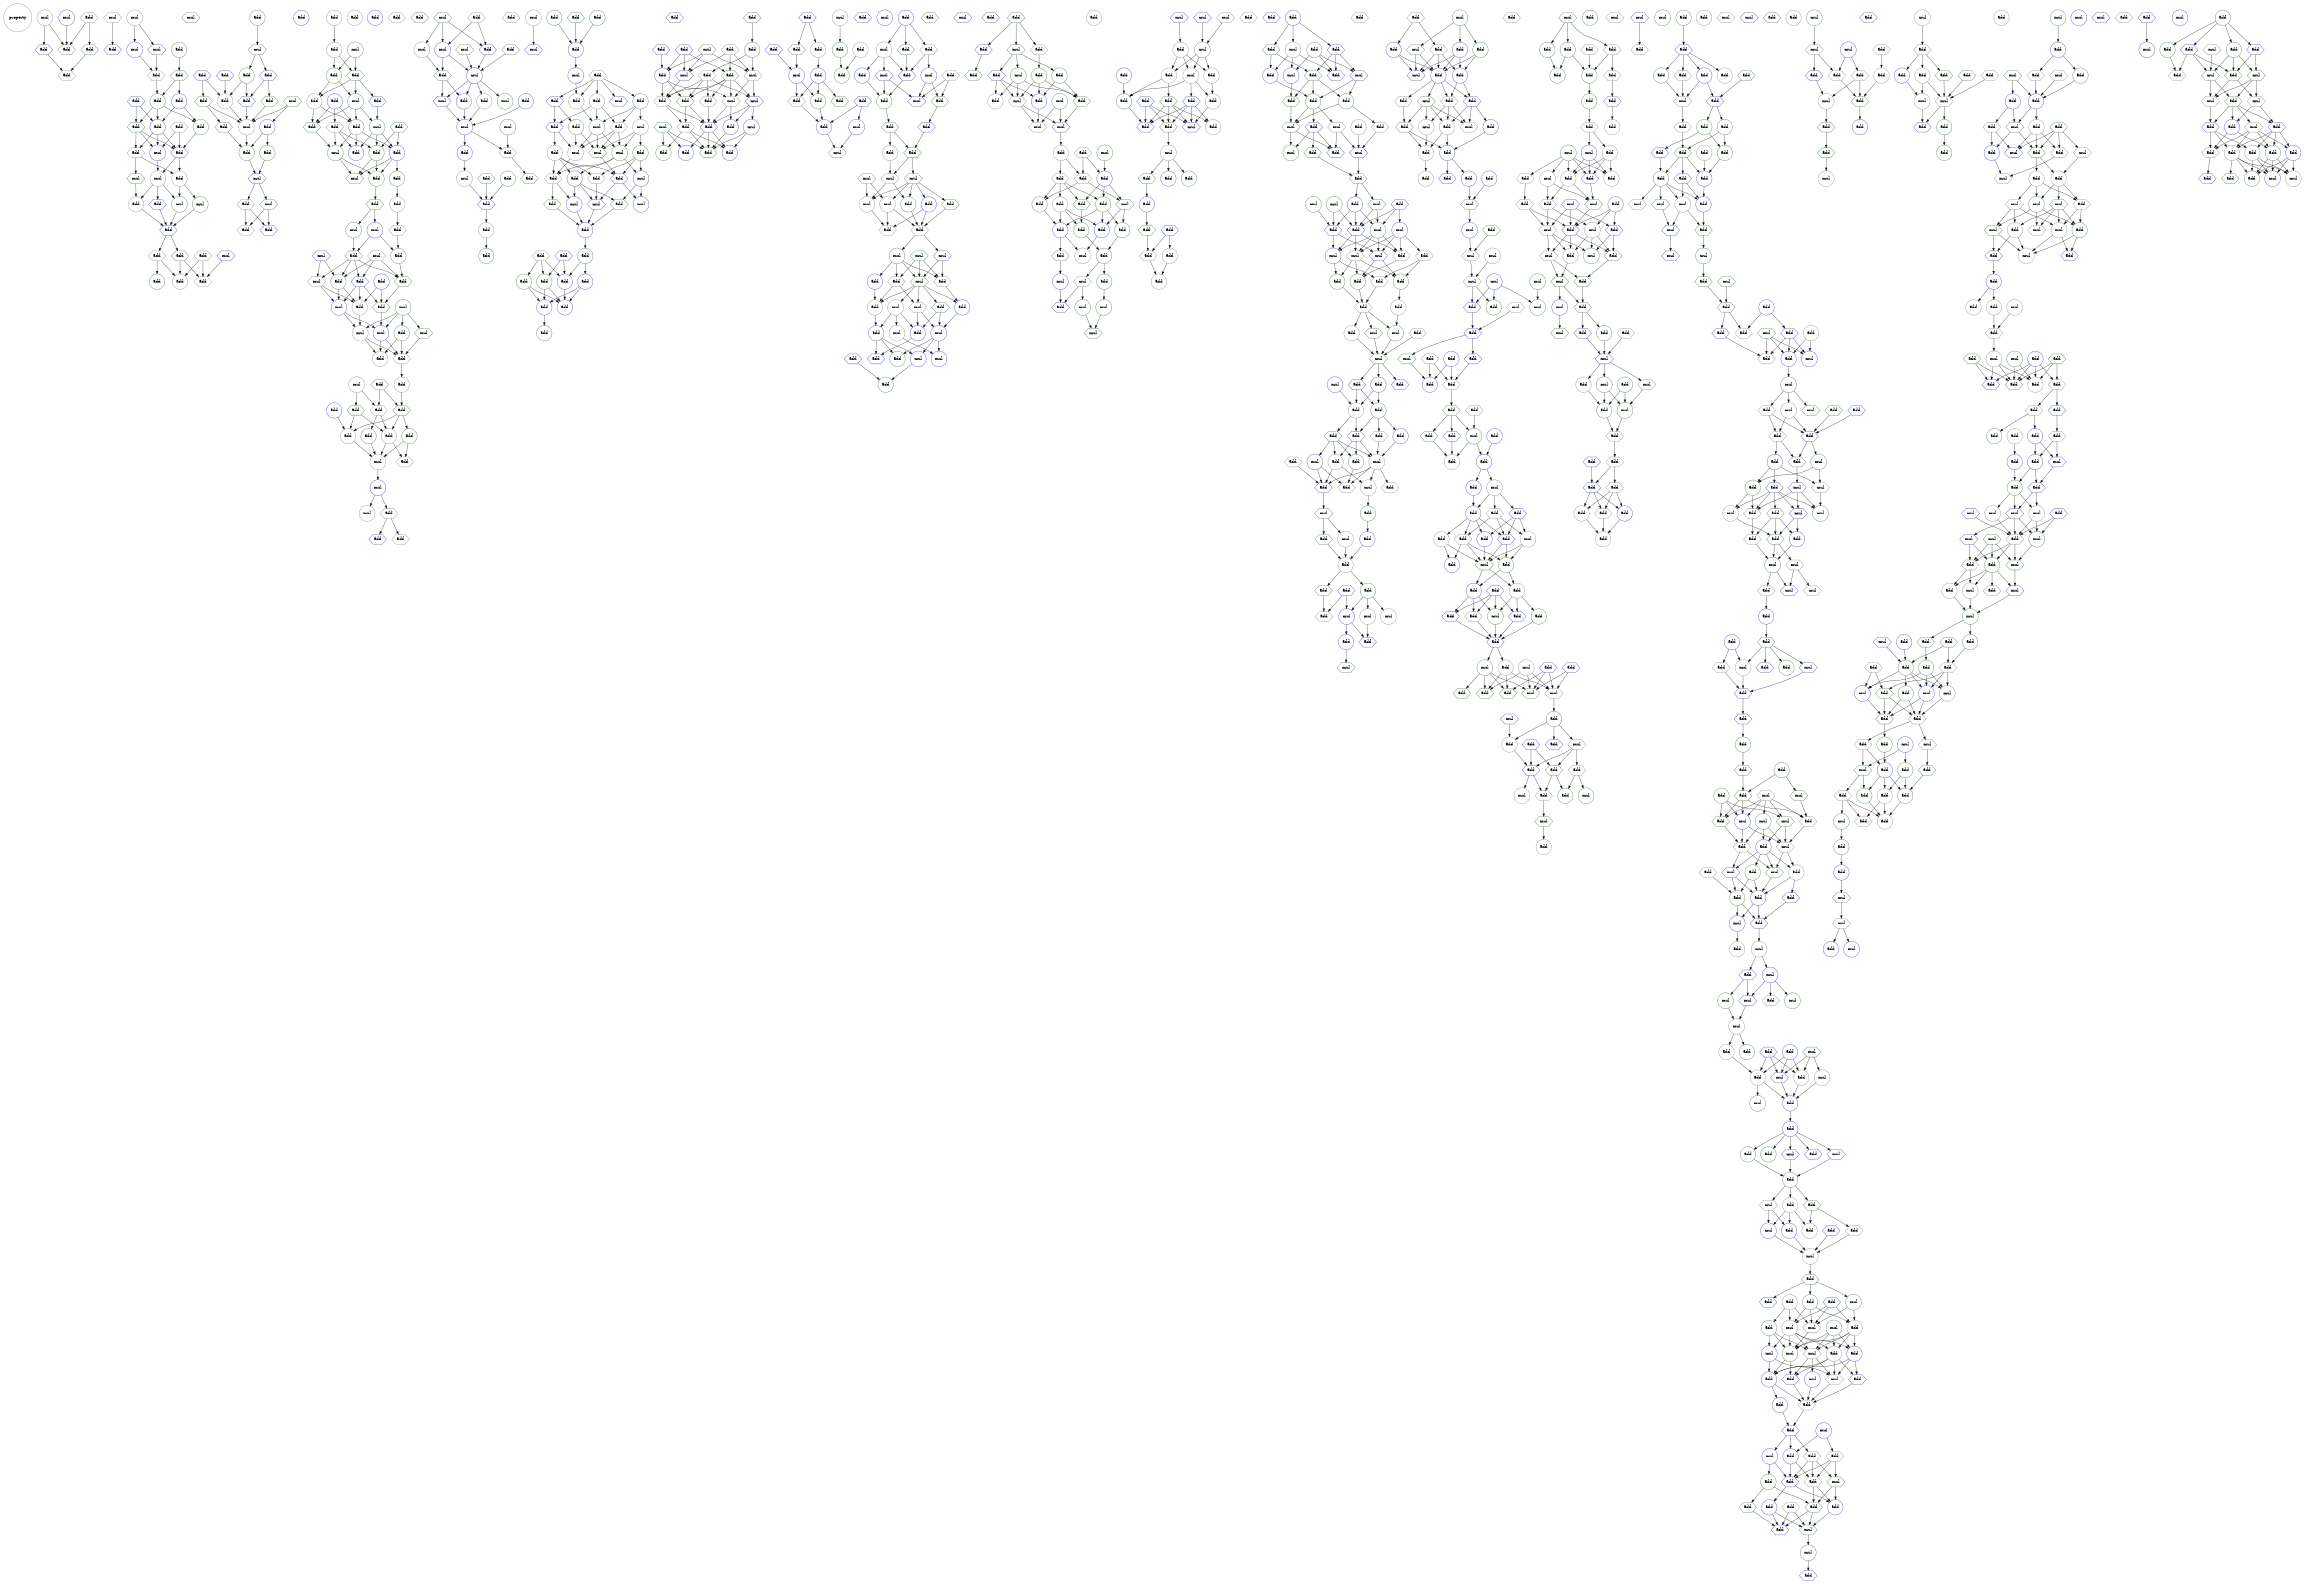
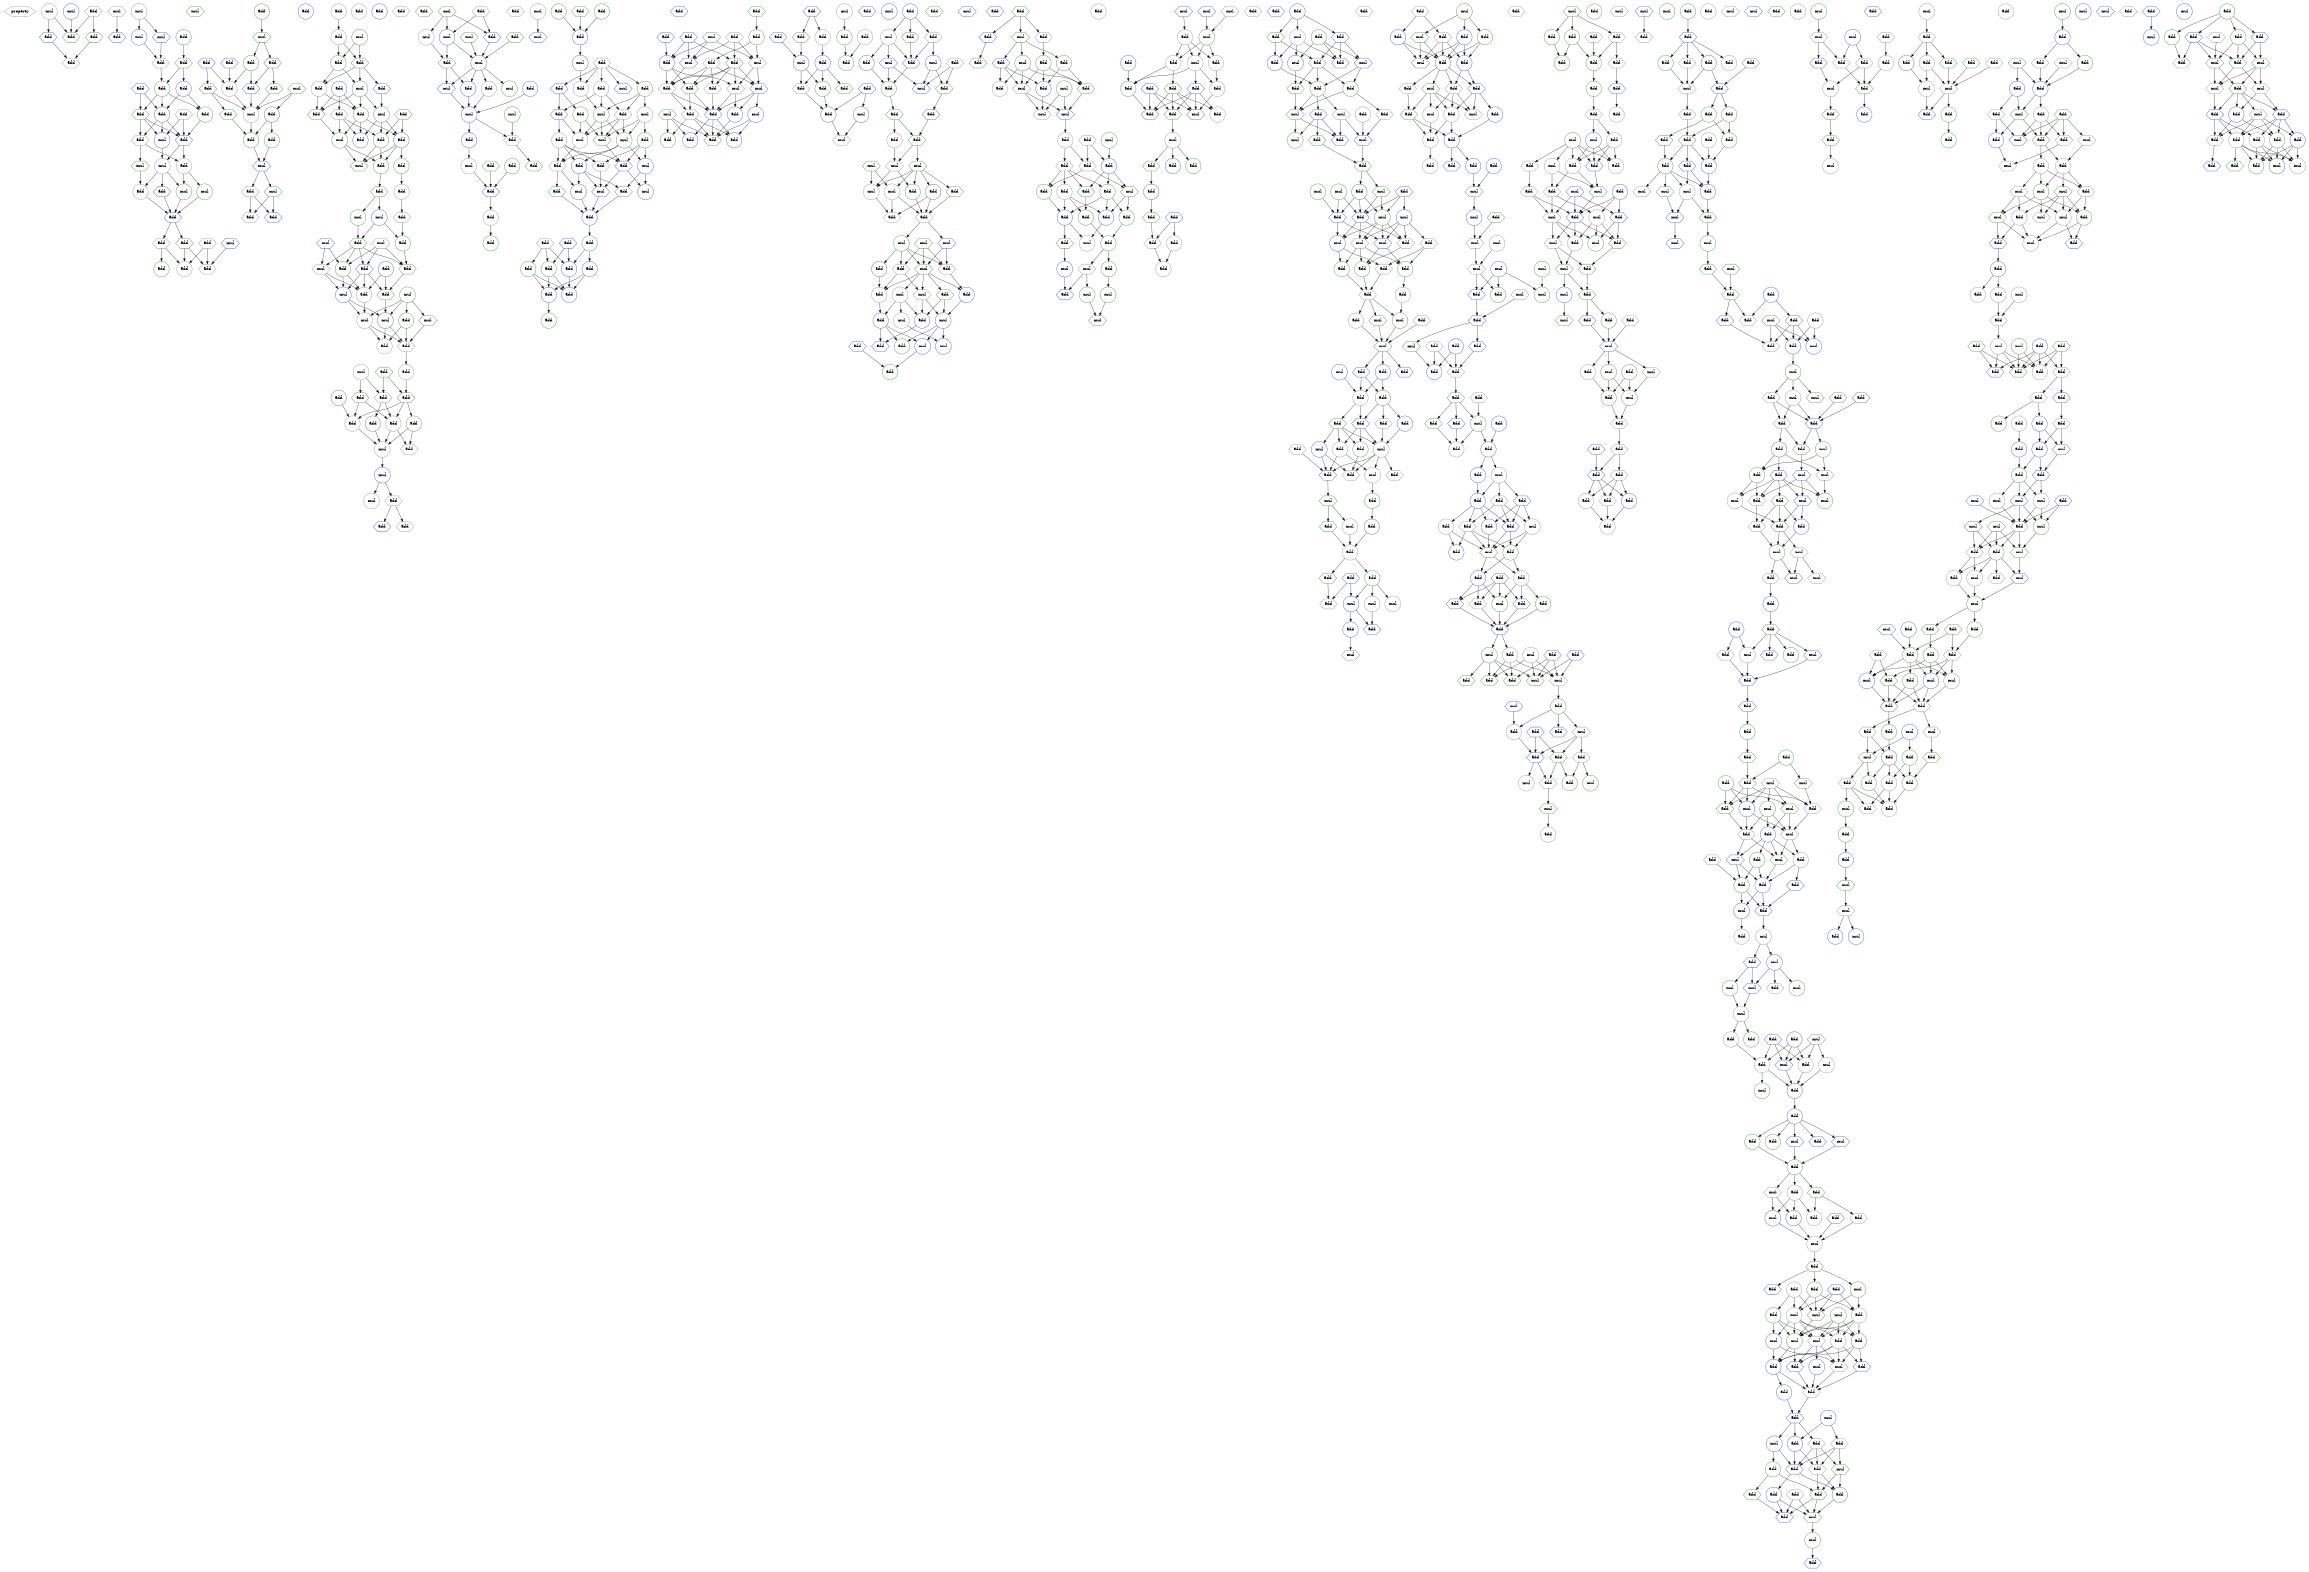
node "property": shape circle -> hexagon
